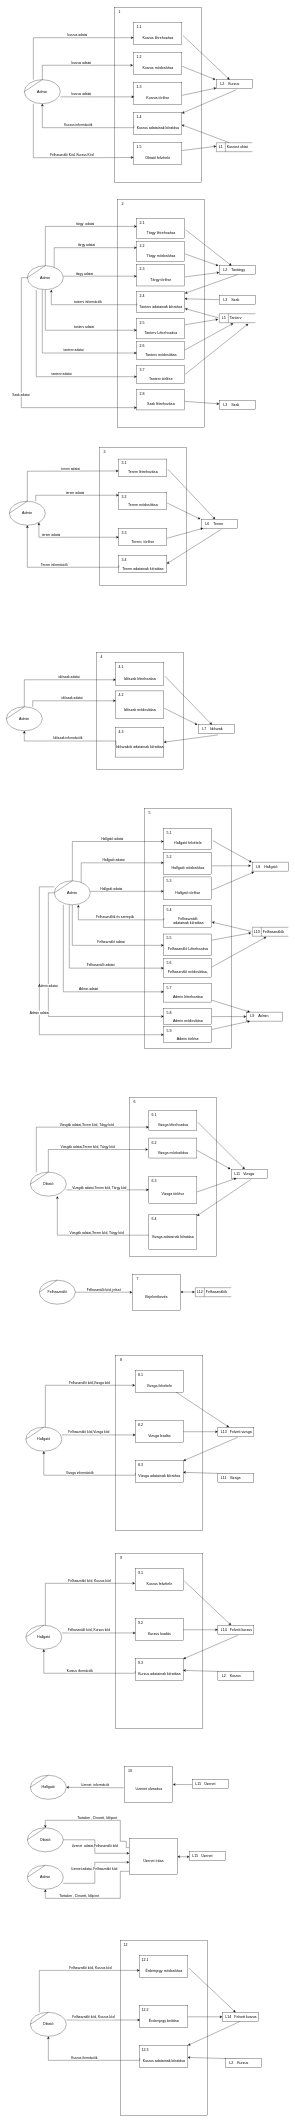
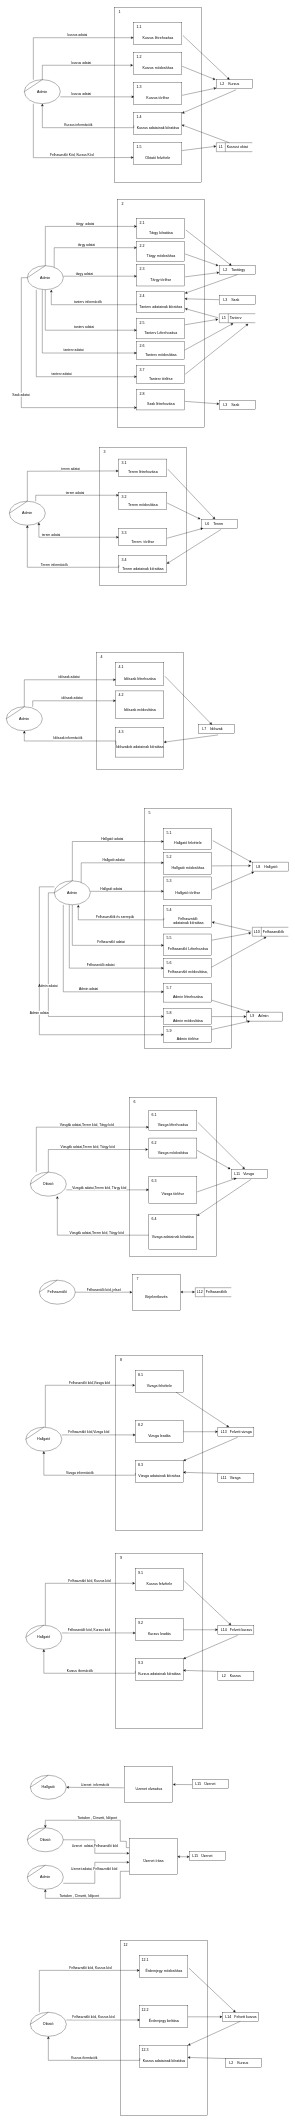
node "Tárgy létrehozása": label "Tárgy létrehozása" -> "Tárgy kiíratása"
edge "Időszak módosítása" -> "Időszak": removed
node "10": removed
